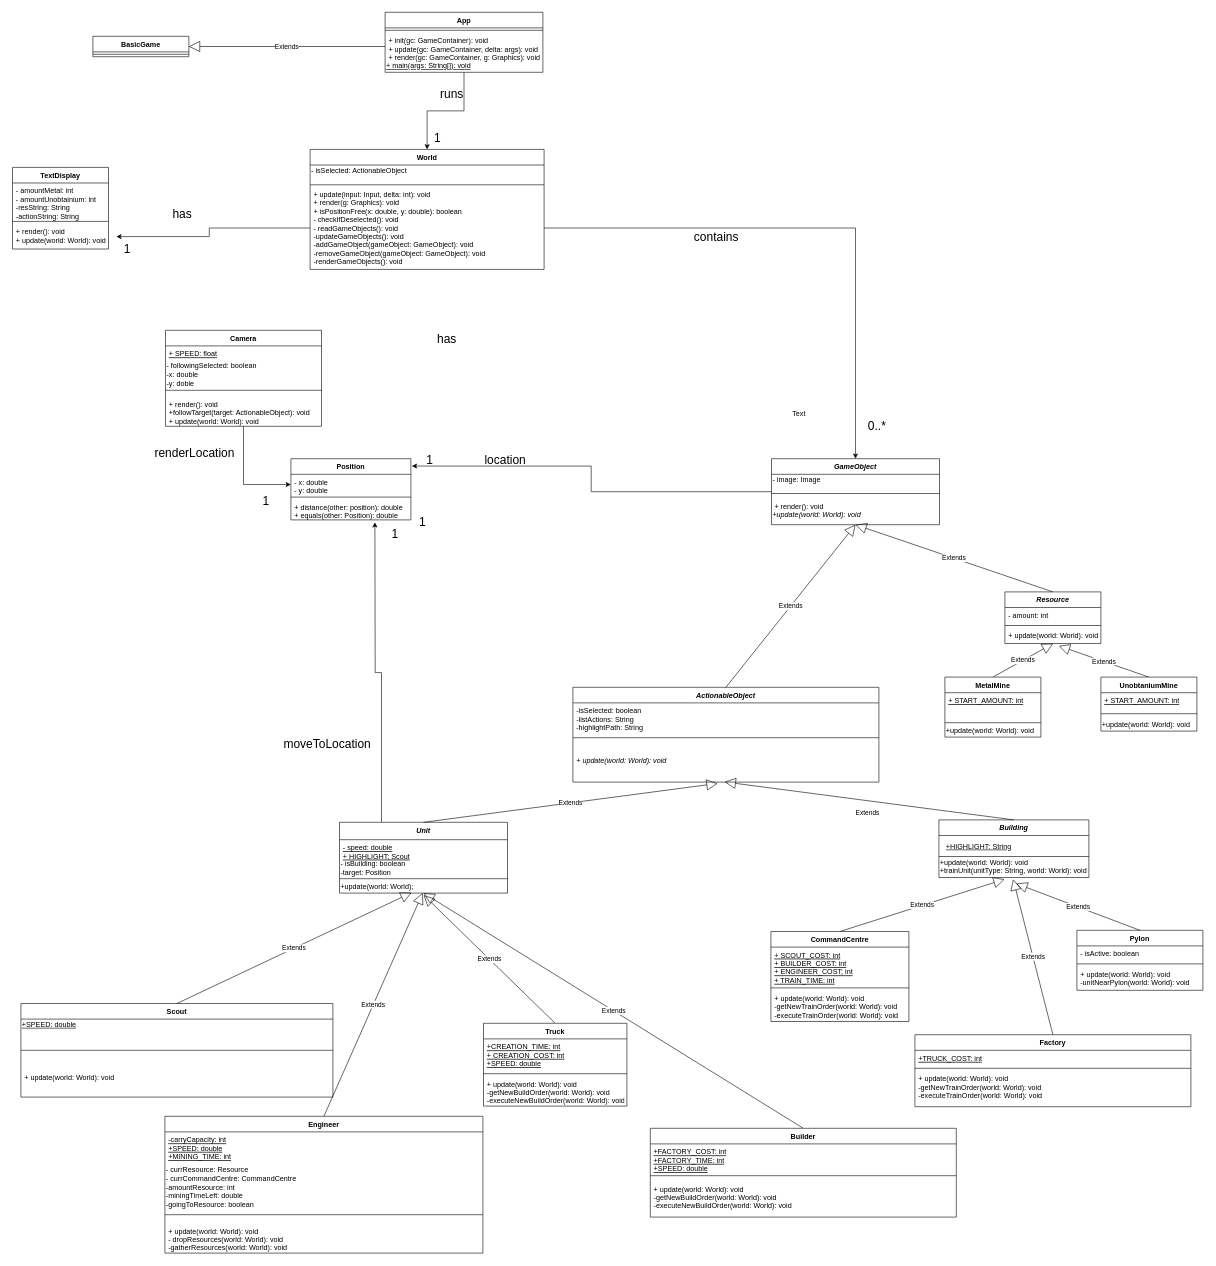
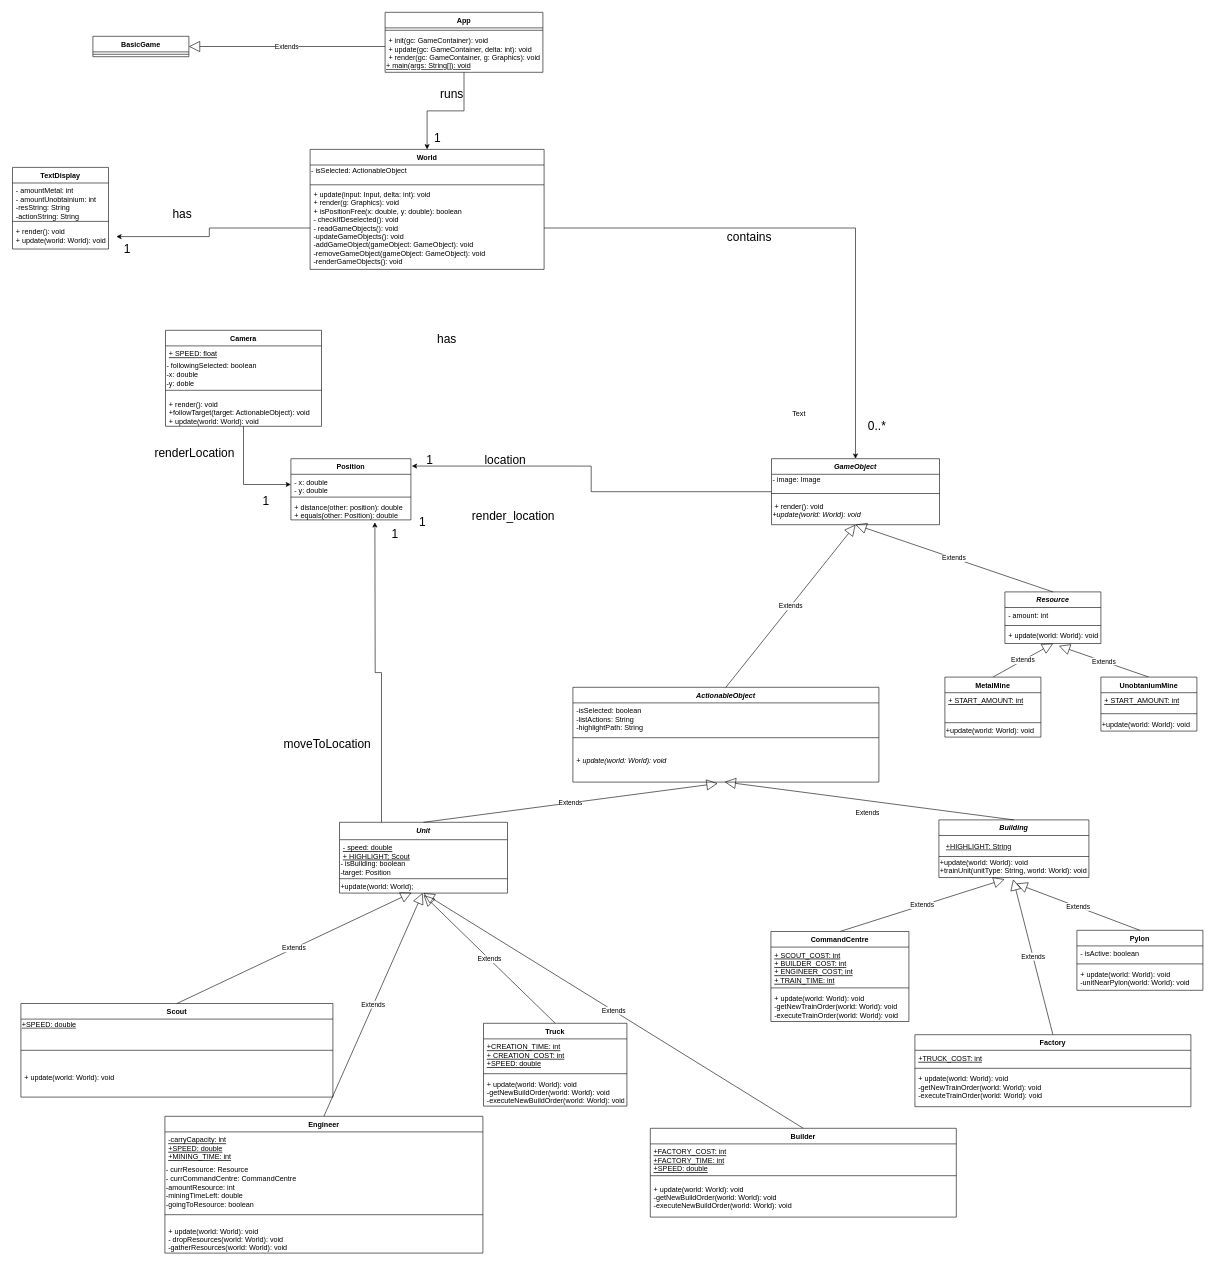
node "+ init(gc: GameContainer): void + update(gc: GameContainer, delta: args): void + render(gc: GameContainer, g: Graphics): void": label "+ init(gc: GameContainer): void + update(gc: GameContainer, delta: args): void + render(gc: GameContainer, g: Graphics): void" -> "+ init(gc: GameContainer): void + update(gc: GameContainer, delta: int): void + render(gc: GameContainer, g: Graphics): void"
node "contains": moved (720, 233) -> (753, 233)
node "render_location": added
